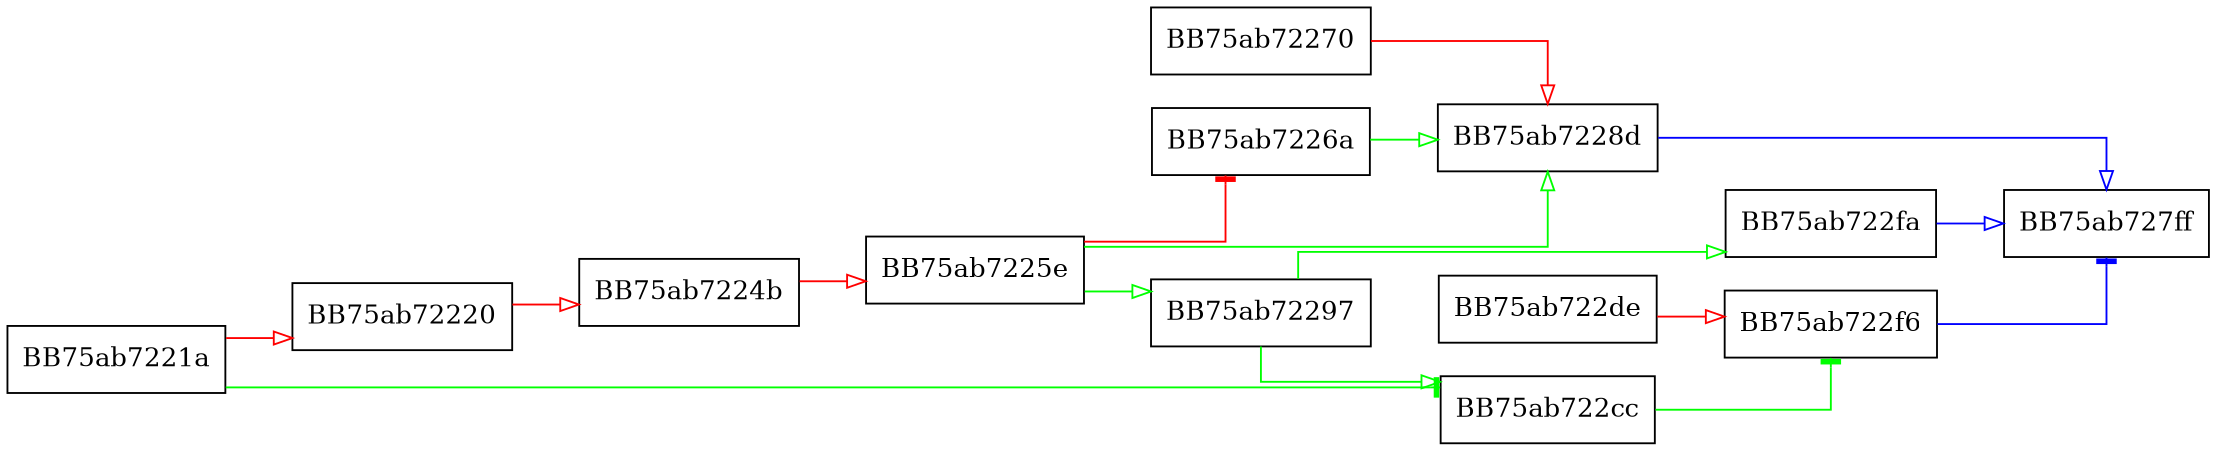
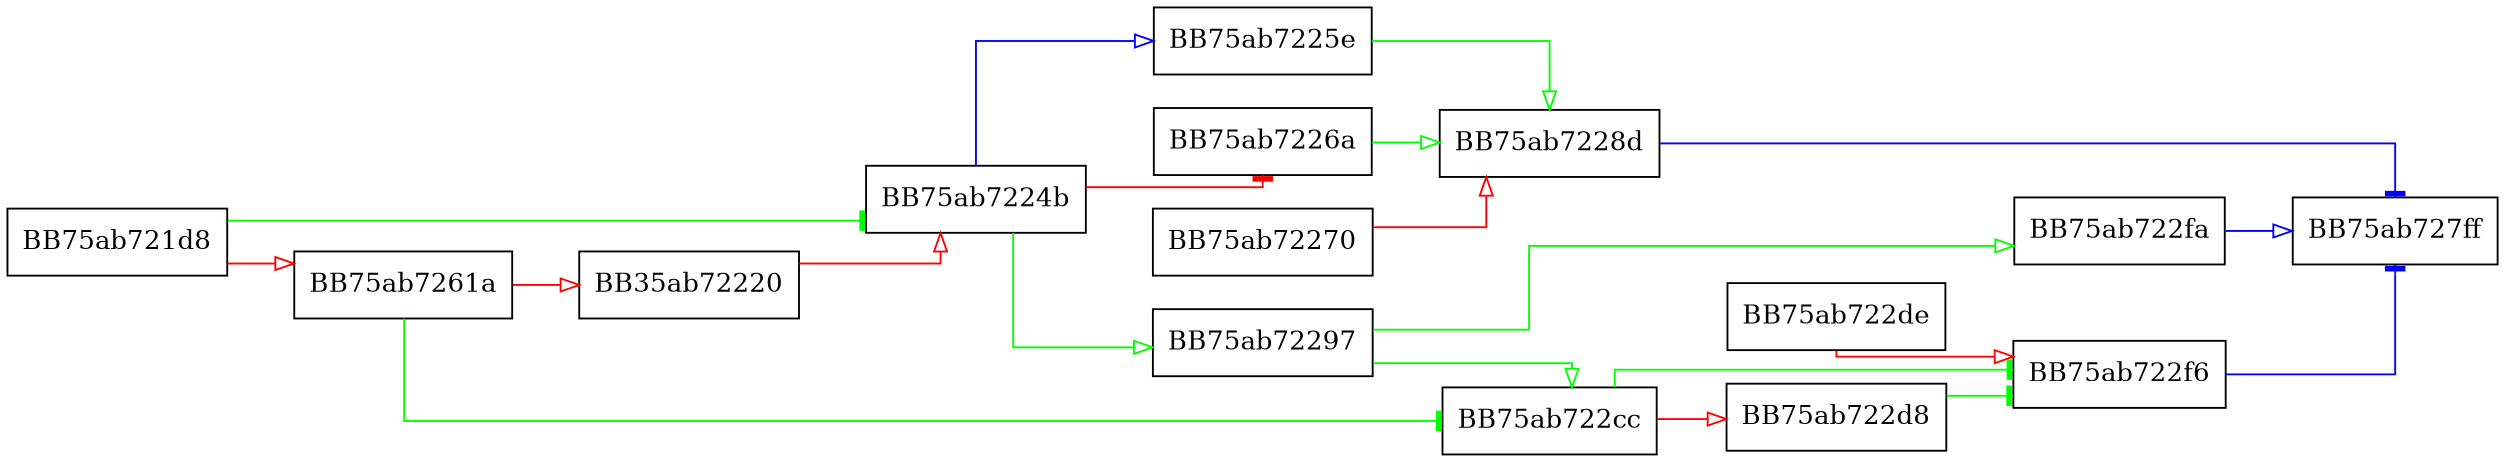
edge "BB75ab7228d" -> "BB75ab727ff": arrowhead onormal -> tee
edge "BB75ab7225e" -> "BB75ab7226a": now "BB75ab7224b" -> "BB75ab7226a"
node "BB75ab721d8": added
edge "BB75ab7224b" -> "BB75ab7225e": color red -> blue
edge "BB75ab7225e" -> "BB75ab72297": now "BB75ab7224b" -> "BB75ab72297"
node "BB75ab72220": label "BB75ab72220" -> "BB35ab72220"
node "BB75ab7221a": label "BB75ab7221a" -> "BB75ab7261a"
node "BB75ab722d8": added
